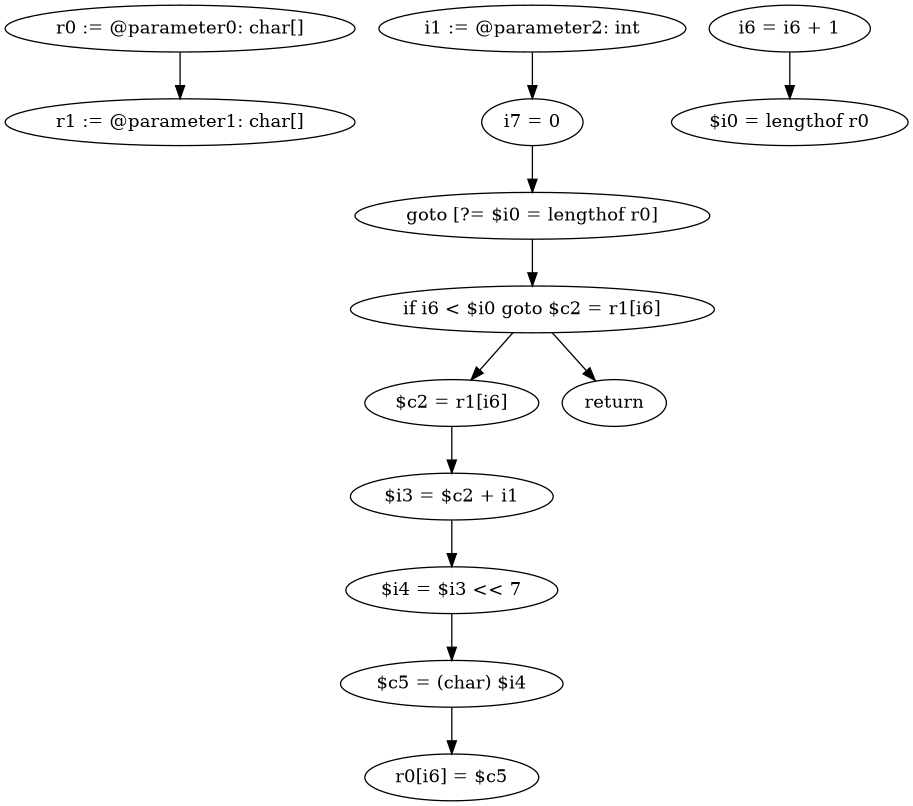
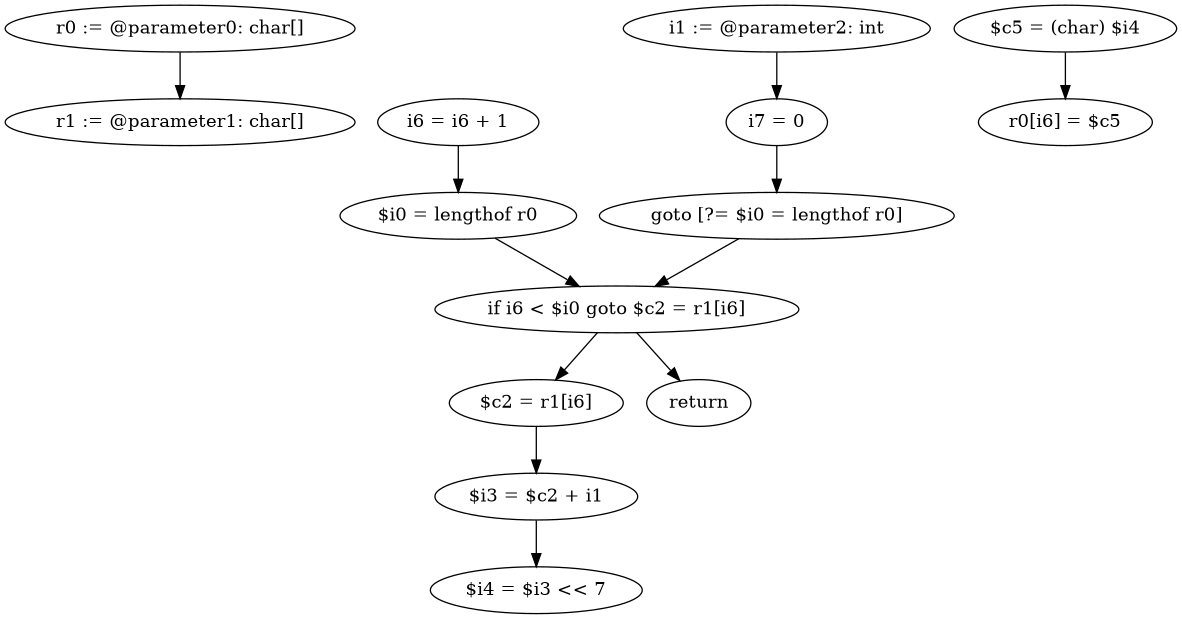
edge "$i0 = lengthof r0" -> "if i6 < $i0 goto $c2 = r1[i6]": added
edge "$i4 = $i3 << 7" -> "$c5 = (char) $i4": removed
